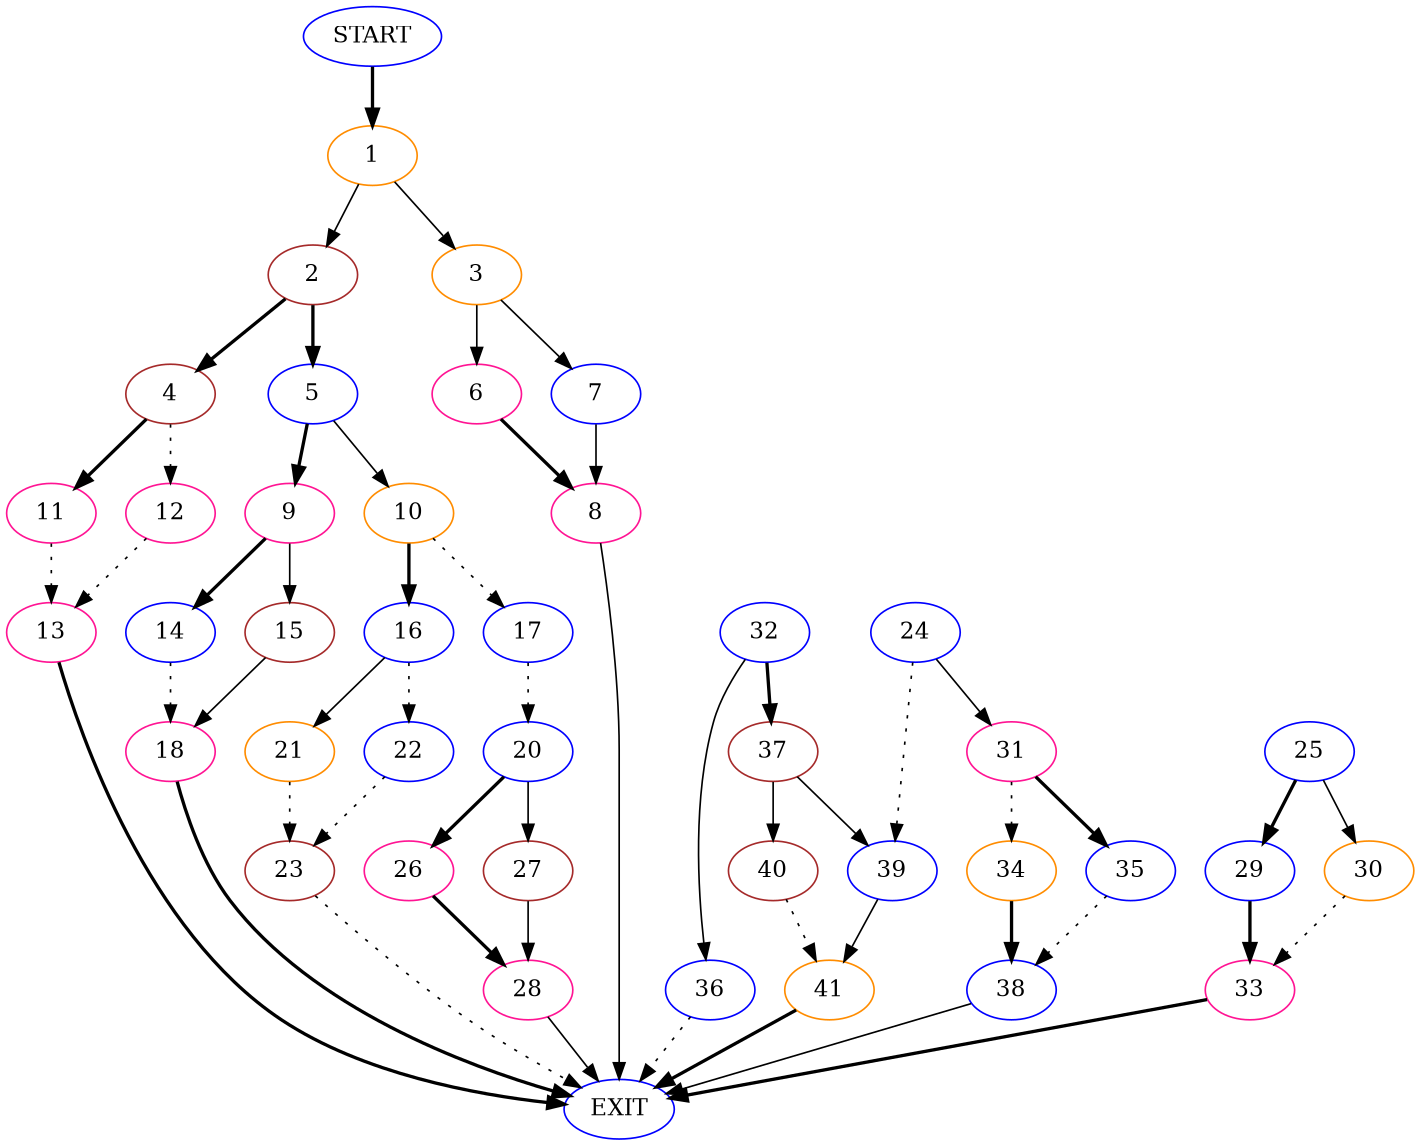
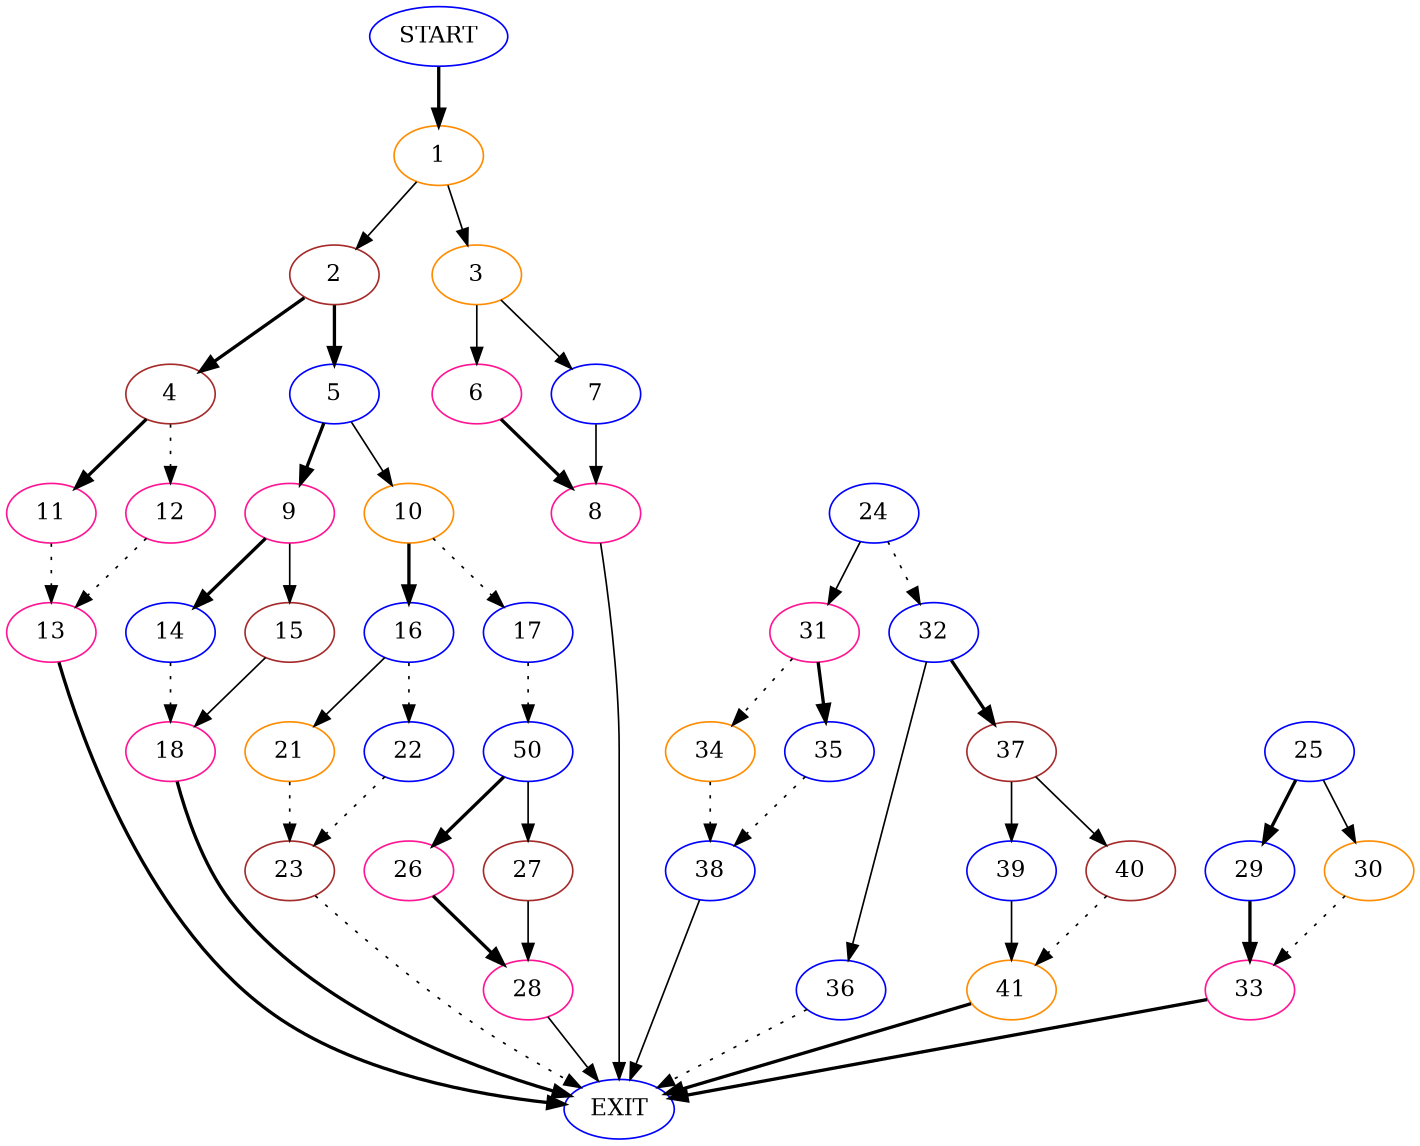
edge "24" -> "39": now "24" -> "32"
node "20": label "20" -> "50"
edge "34" -> "38": style bold -> dotted
